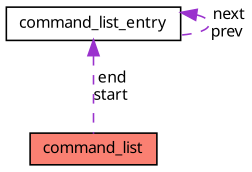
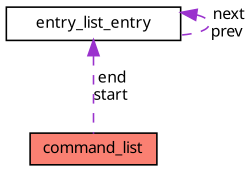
node "command_list_entry": label "command_list_entry" -> "entry_list_entry"
